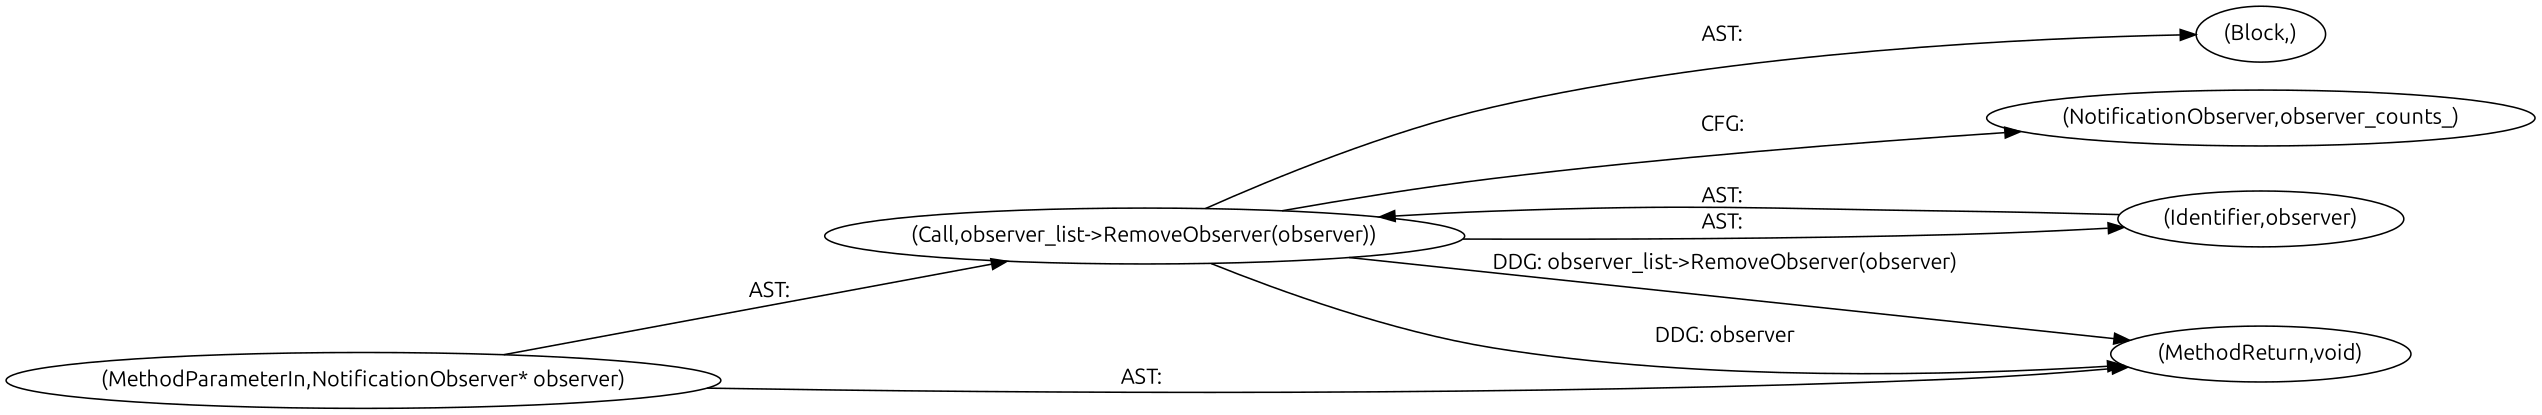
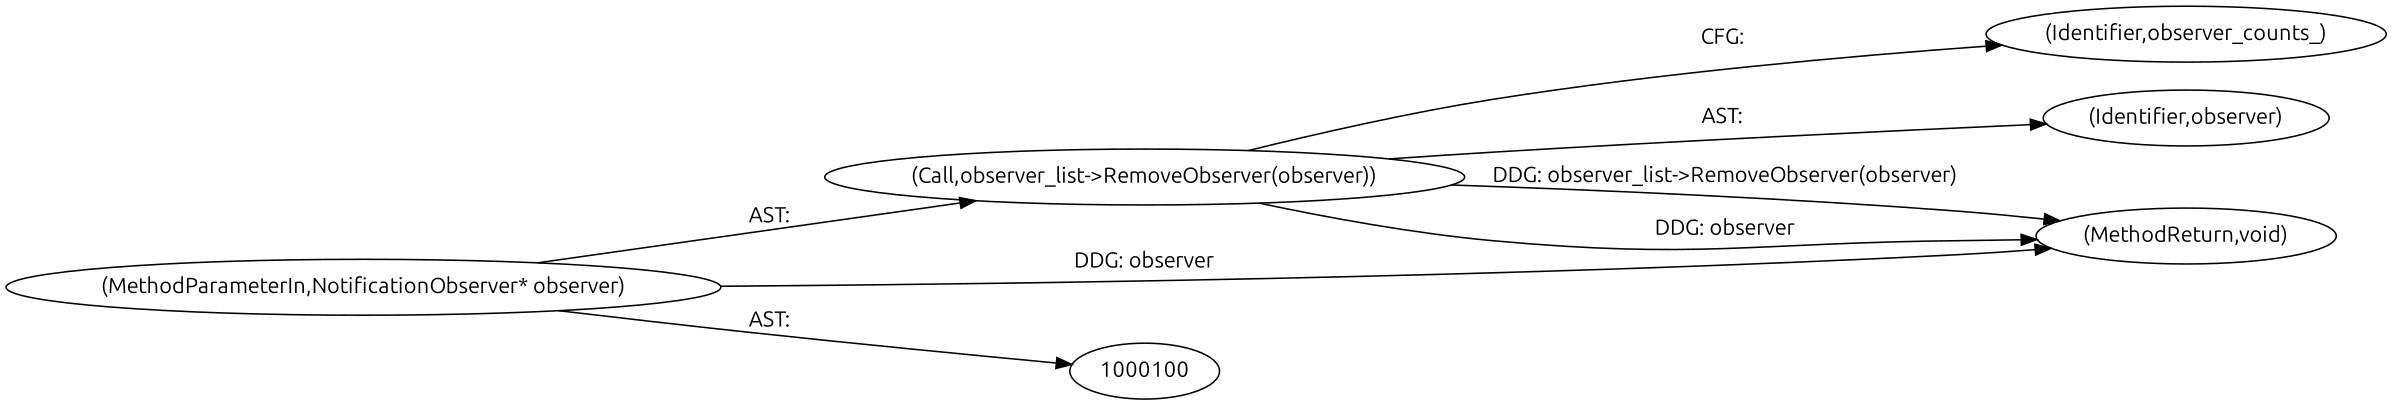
node "(Block,)": removed
node "(NotificationObserver,observer_counts_)": label "(NotificationObserver,observer_counts_)" -> "(Identifier,observer_counts_)"
edge "(Identifier,observer)" -> "(Call,observer_list->RemoveObserver(observer))": removed, label "AST:"
node "1000100": added
edge "(MethodParameterIn,NotificationObserver* observer)" -> "(MethodReturn,void)": label "AST: " -> "DDG: observer"
